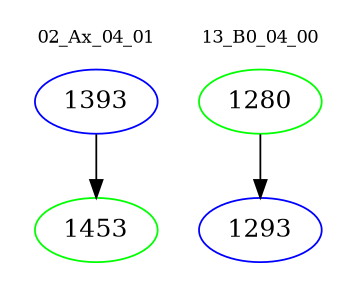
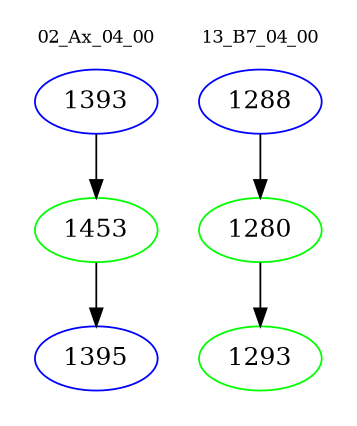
cluster "02_Ax_04_01": label "02_Ax_04_01" -> "02_Ax_04_00"
cluster "13_B0_04_00": label "13_B0_04_00" -> "13_B7_04_00"
node "1288": added
node "1293": color blue -> green
node "1395": added
